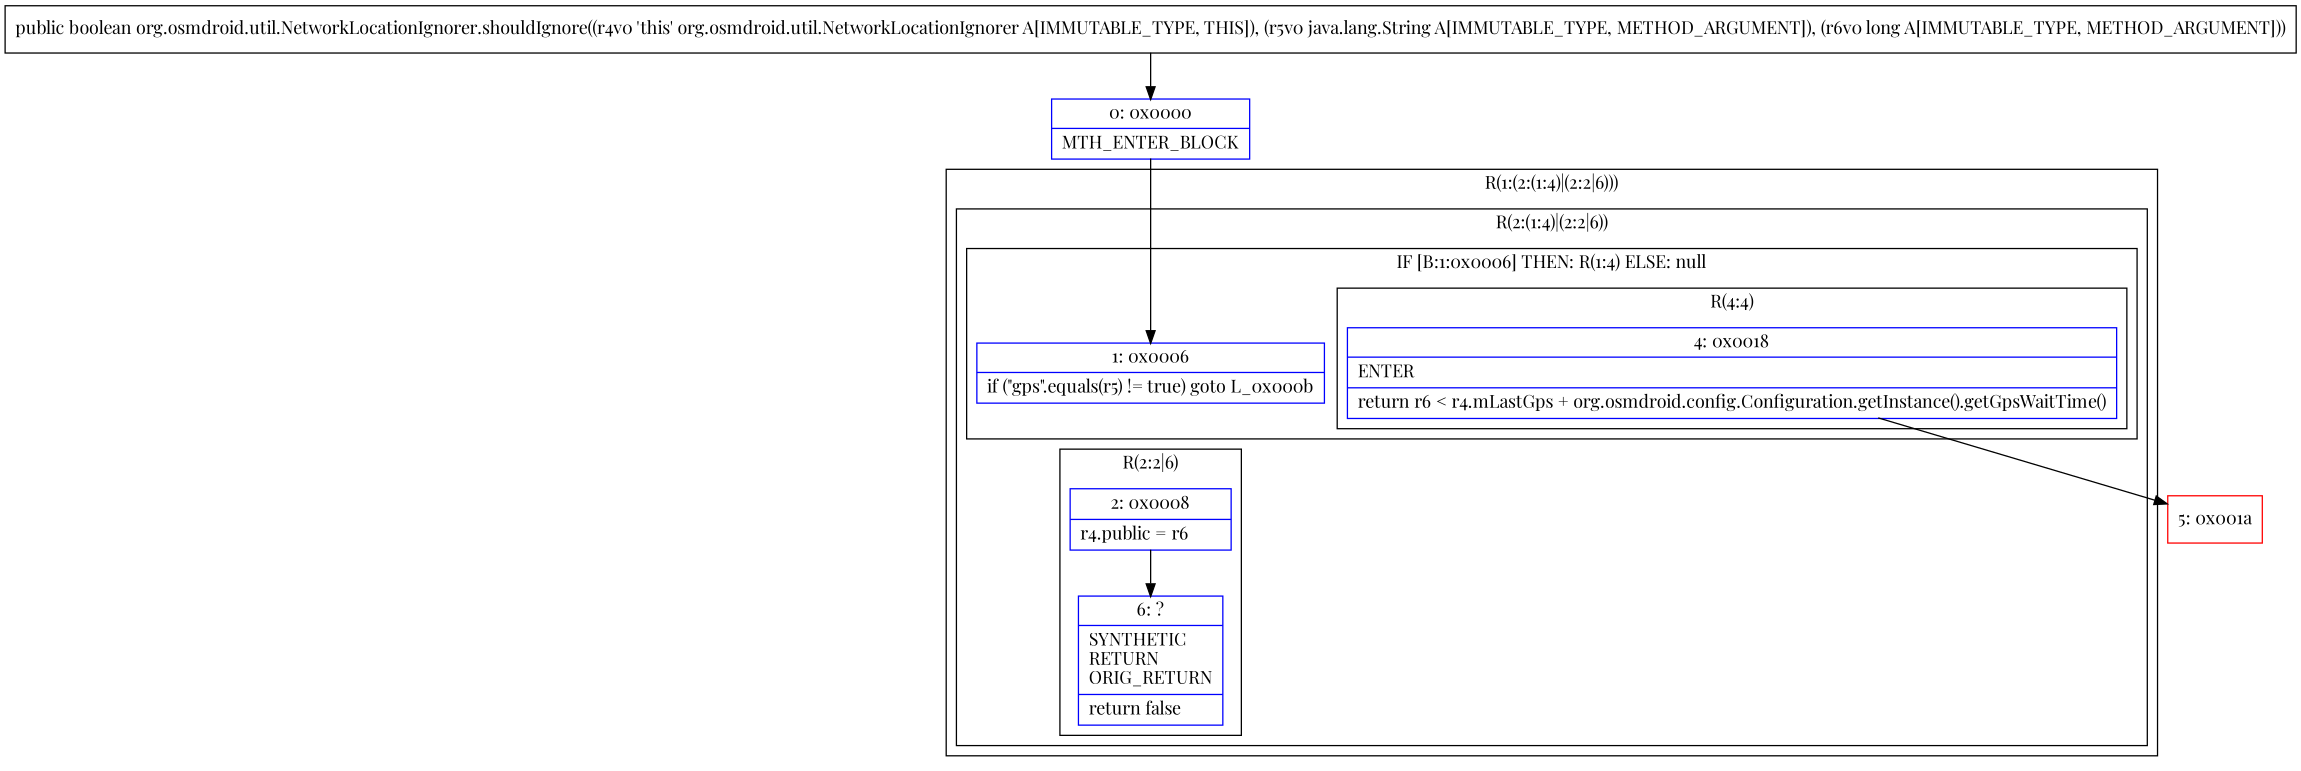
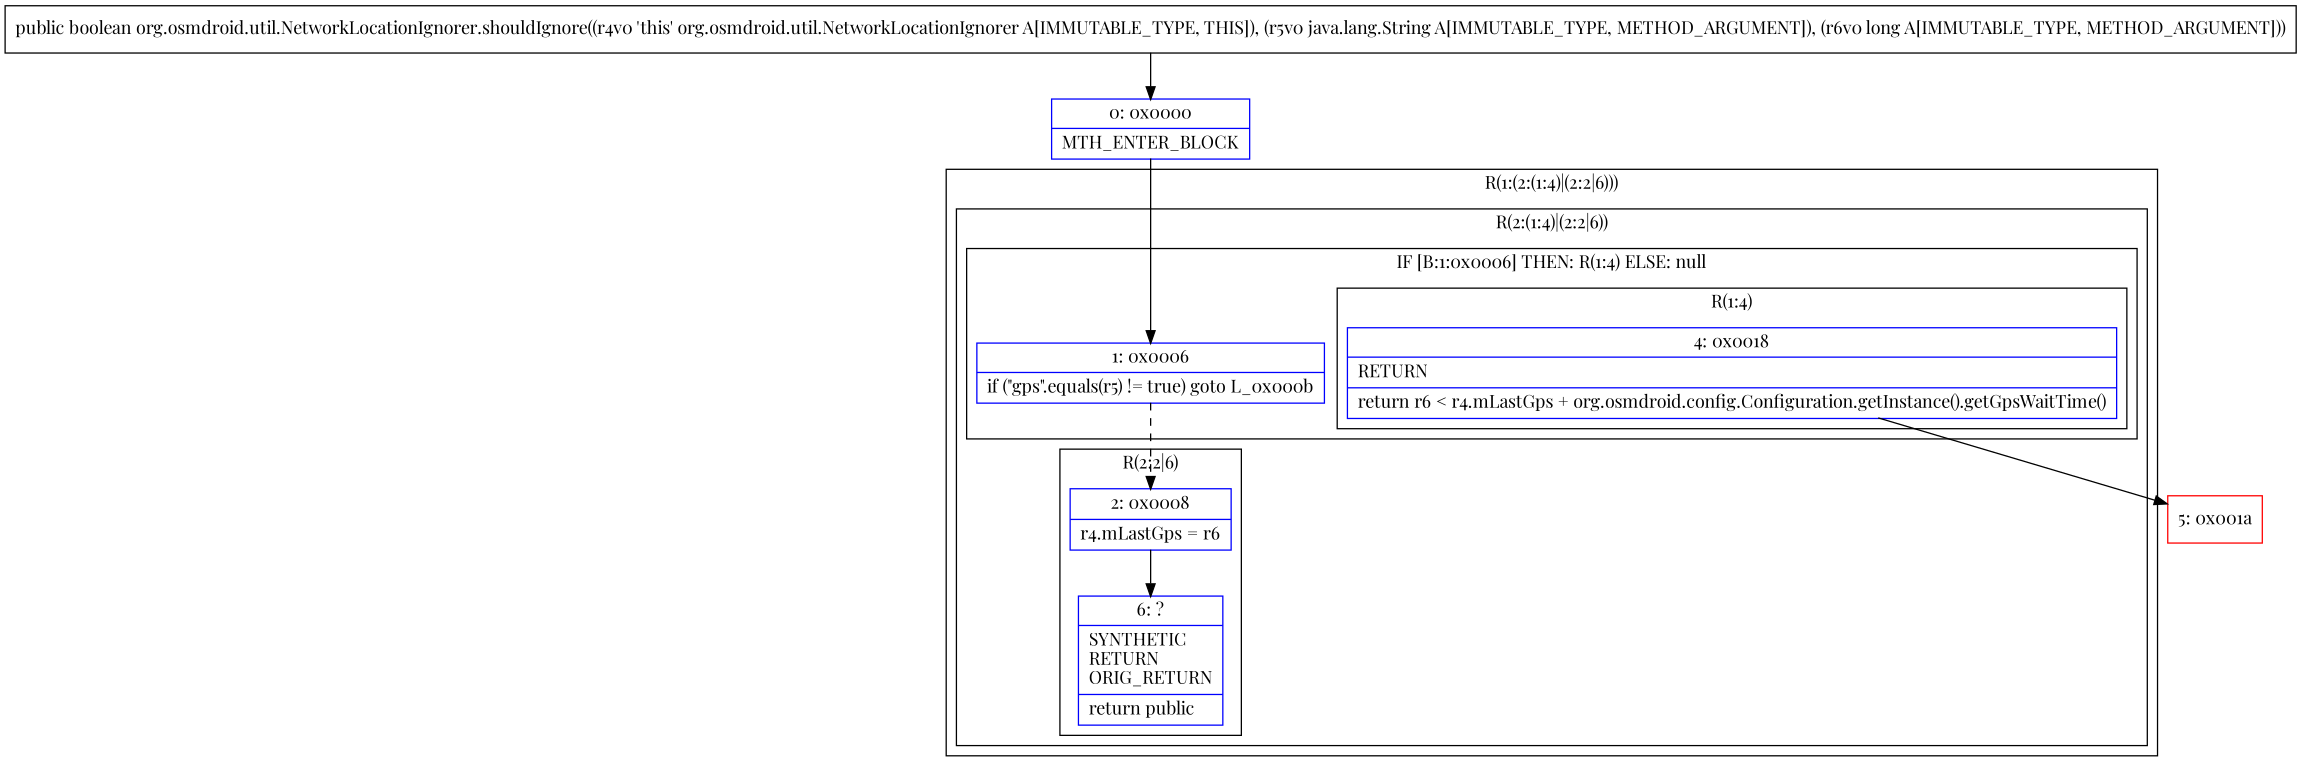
cluster "R(4:4)": label "R(4:4)" -> "R(1:4)"
node "4: 0x0018": text "ENTER" -> "RETURN"
edge "1: 0x0006" -> "2: 0x0008": added
node "2: 0x0008": text "r4.public = r6" -> "r4.mLastGps = r6"
node "6: ?": text "return false" -> "return public"
